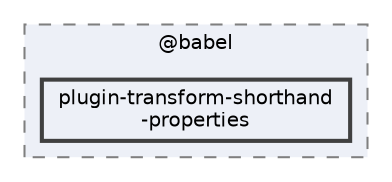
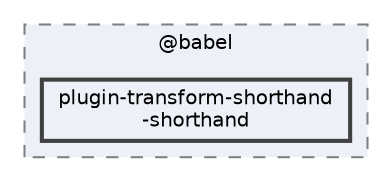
node "plugin-transform-shorthand -properties": label "plugin-transform-shorthand -properties" -> "plugin-transform-shorthand -shorthand"
